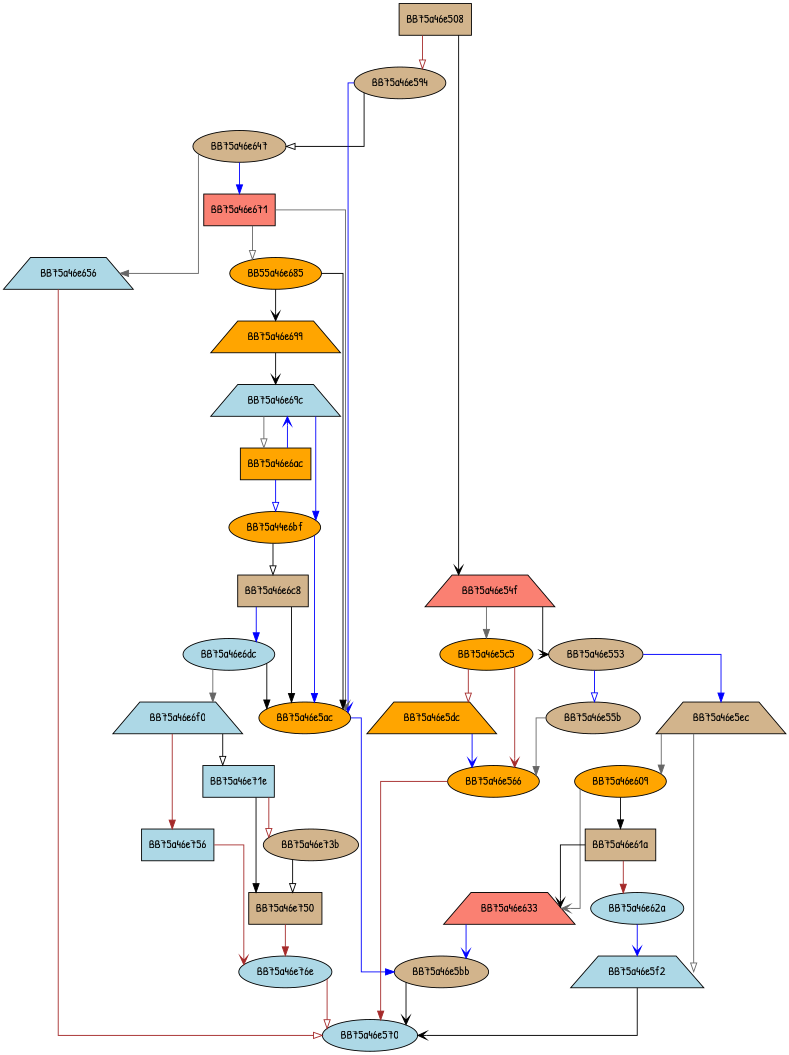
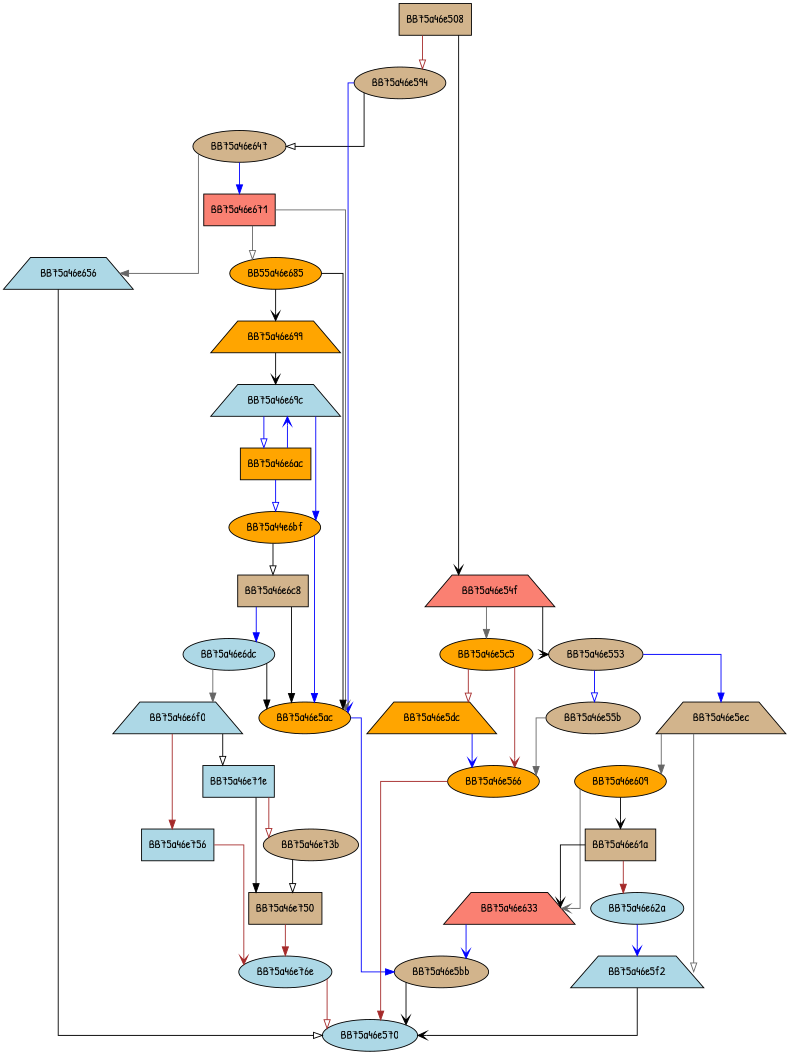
edge "BB75a46e69c" -> "BB75a46e6ac": color gray40 -> blue
edge "BB75a46e656" -> "BB75a46e570": color brown -> black
edge "BB75a46e609" -> "BB75a46e61a": arrowhead normal -> vee
